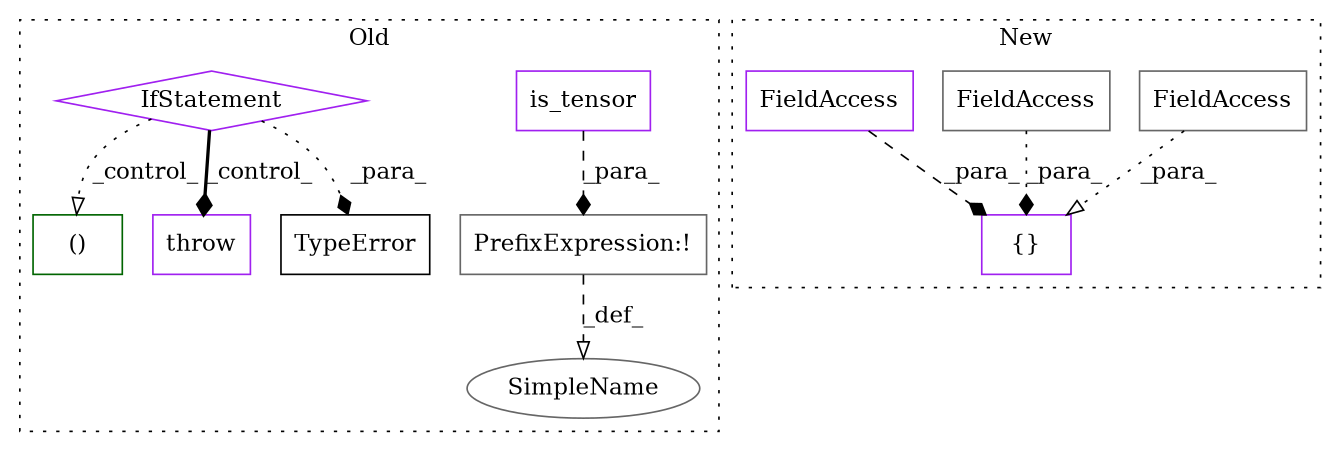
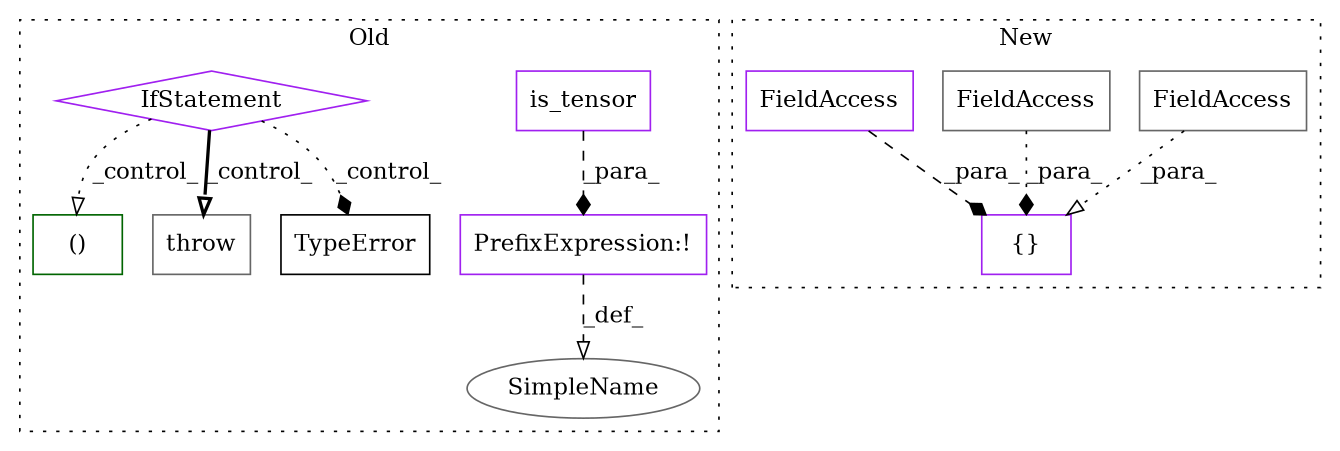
edge "IfStatement" -> "throw": arrowhead diamond -> onormal
edge "IfStatement" -> "TypeError": label "_para_" -> "_control_"
node "throw": color purple -> gray40
node "PrefixExpression:!": color gray40 -> purple
